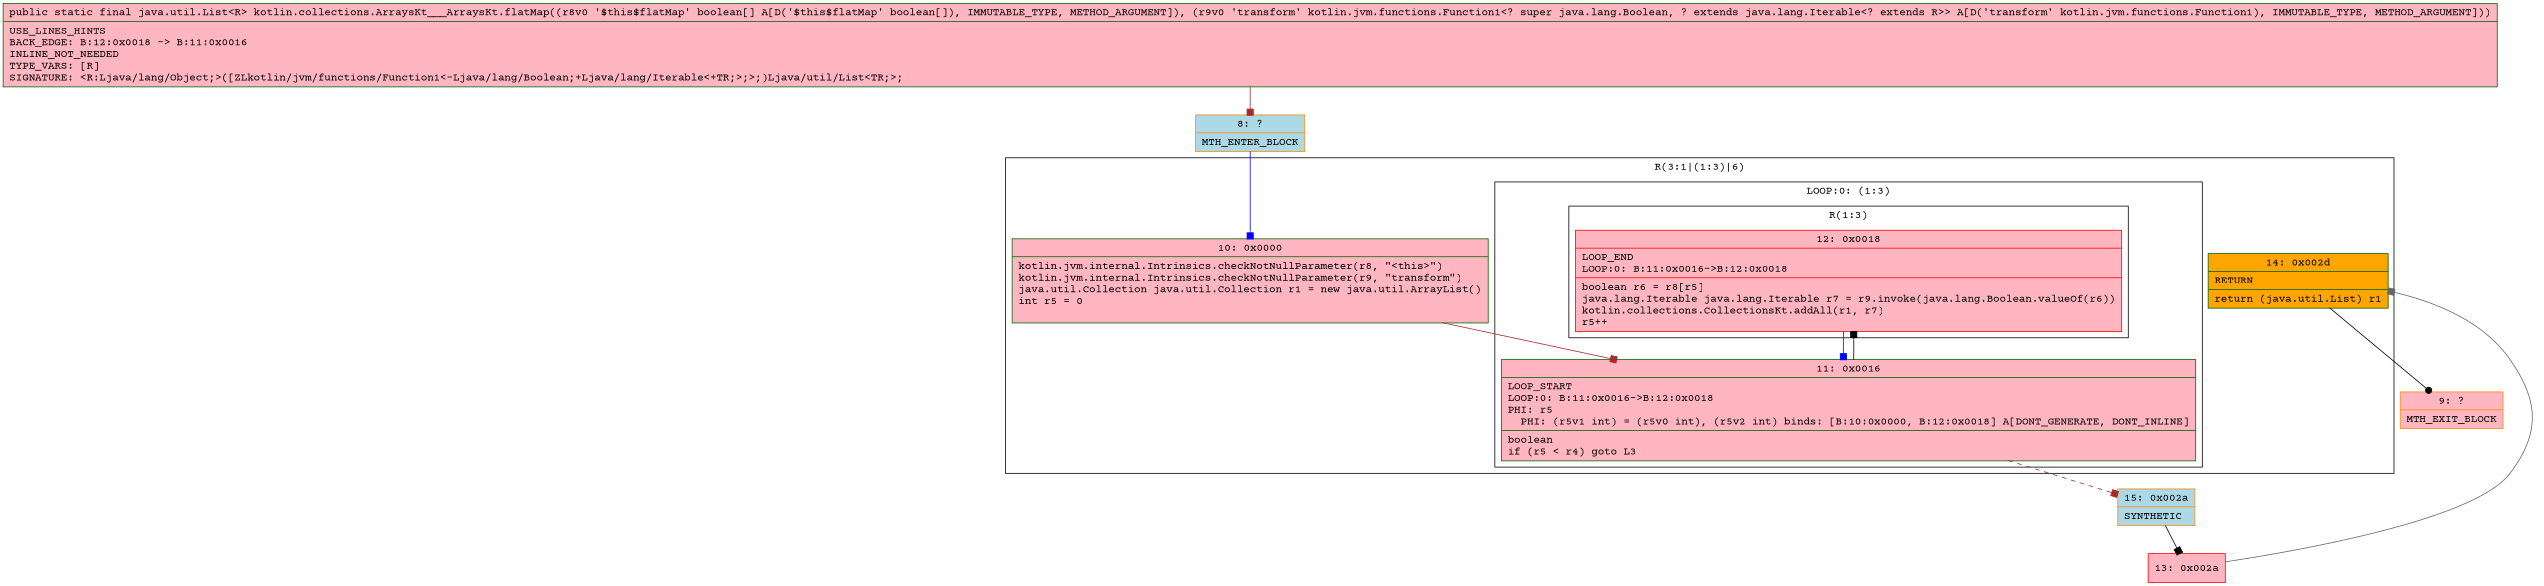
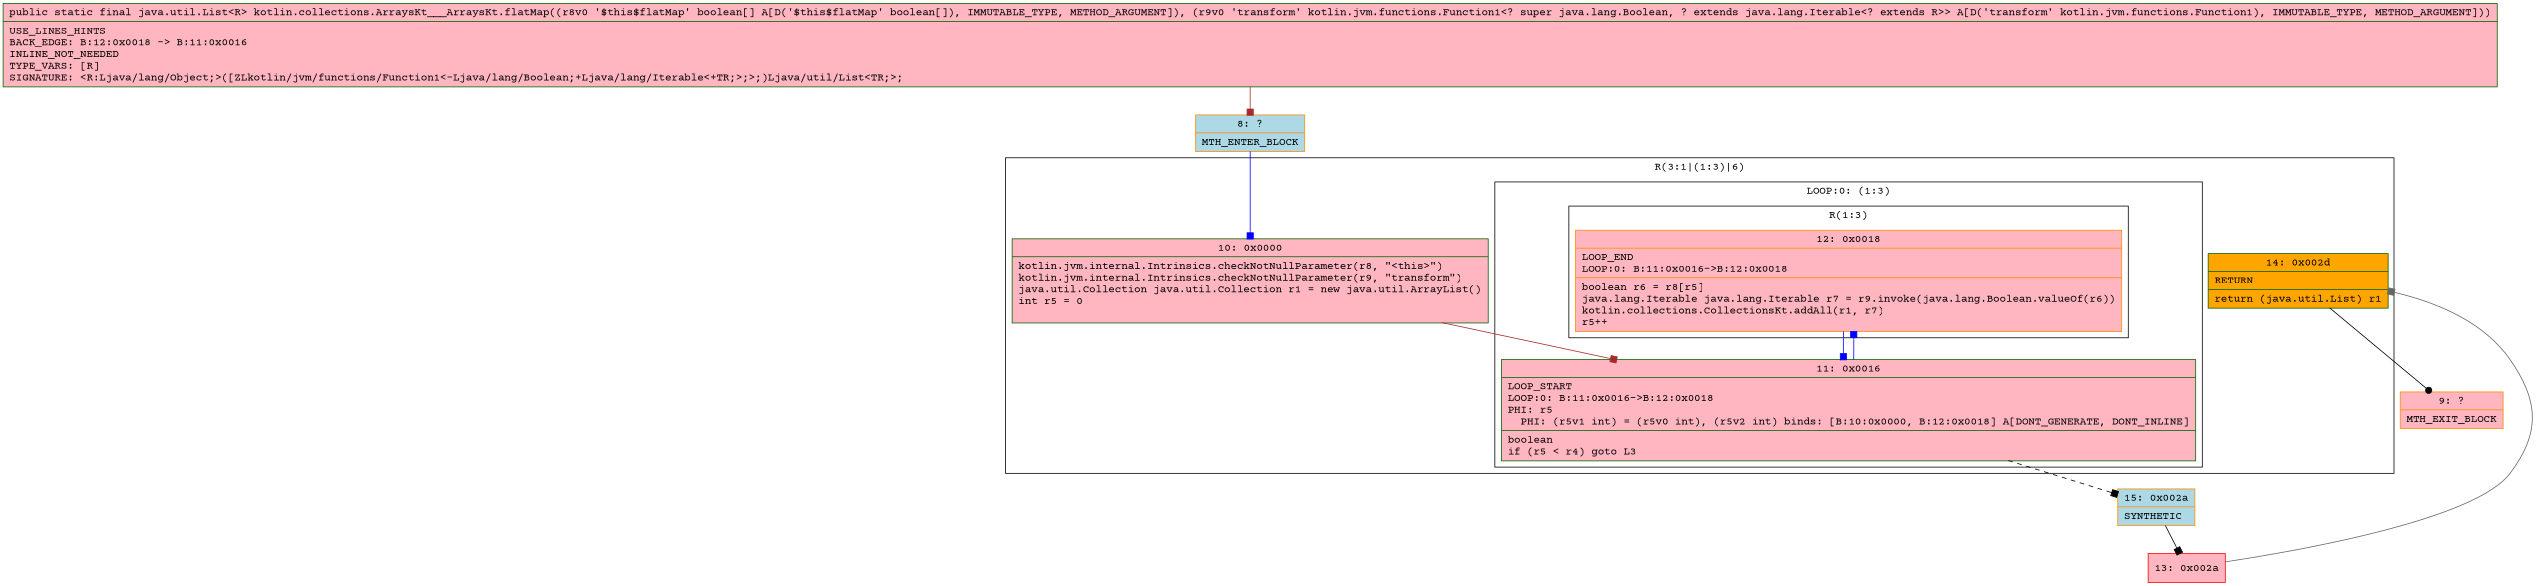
node "12: 0x0018": color red -> darkorange
edge "11: 0x0016" -> "12: 0x0018": color black -> blue
edge "11: 0x0016" -> "15: 0x002a": color brown -> black
